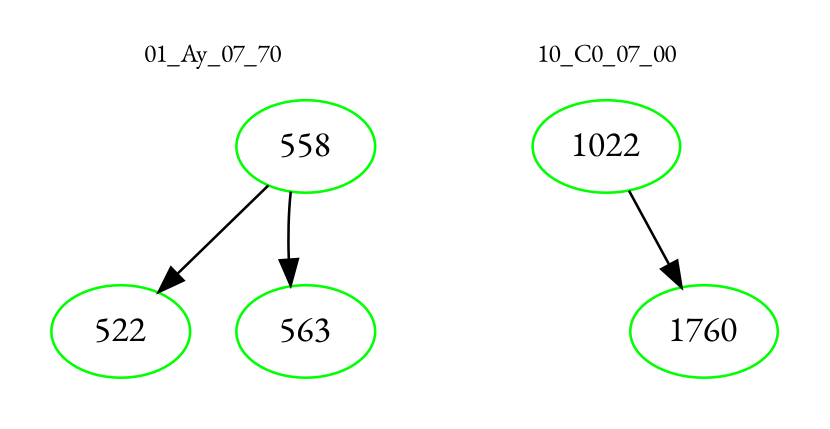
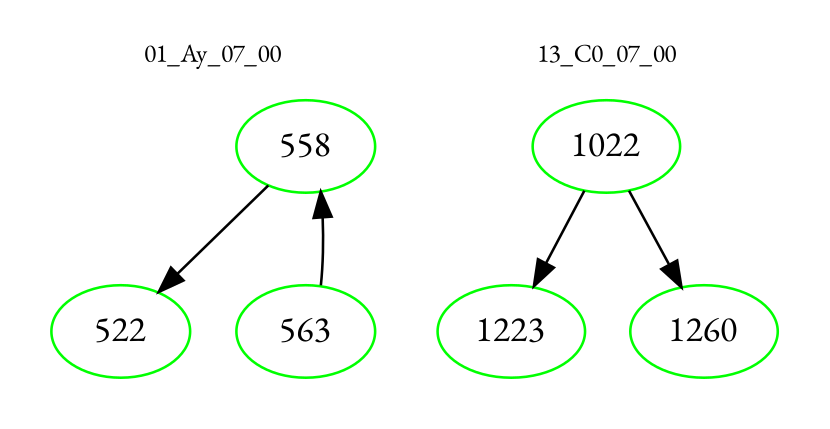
cluster "01_Ay_07_70": label "01_Ay_07_70" -> "01_Ay_07_00"
cluster "10_C0_07_00": label "10_C0_07_00" -> "13_C0_07_00"
edge "558" -> "563": reversed
node "1223": added
node "1760": label "1760" -> "1260"
